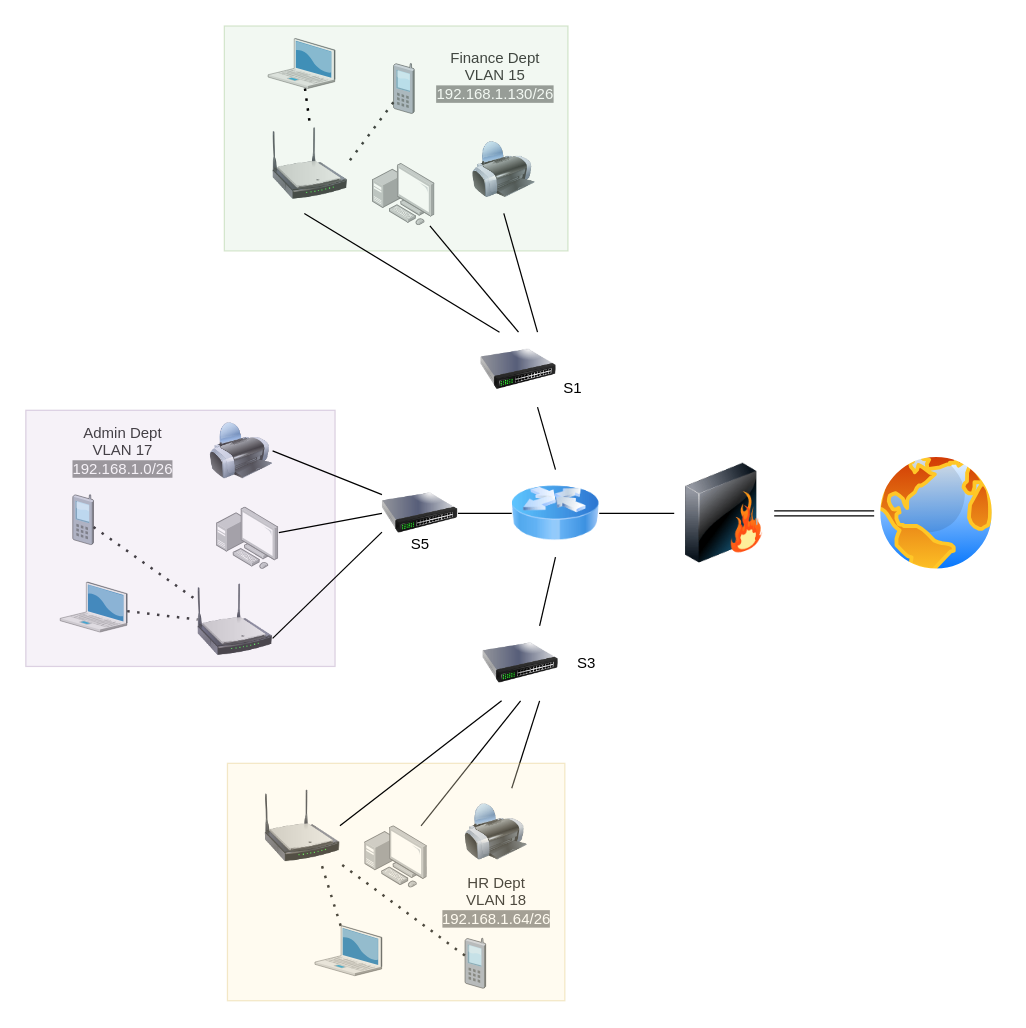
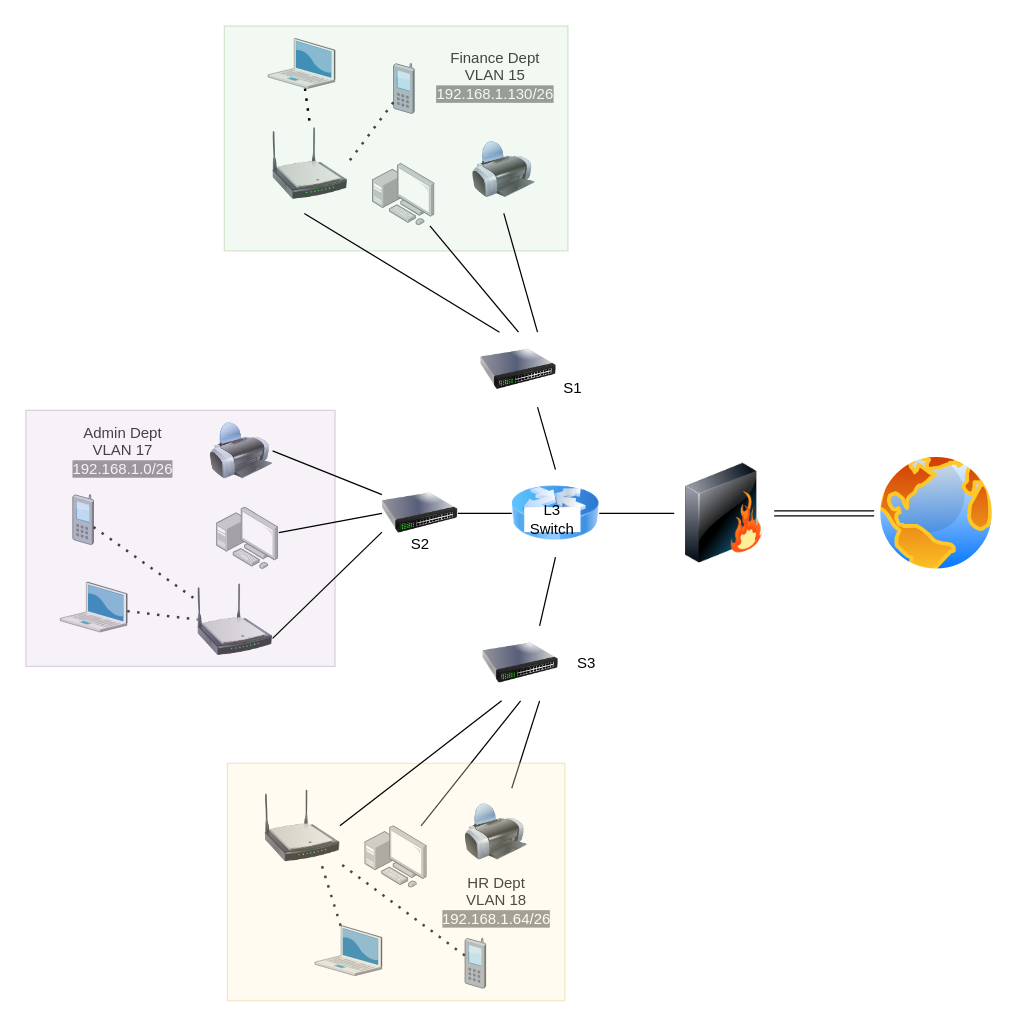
node "L3 Switch": added
node "S5": label "S5" -> "S2"
